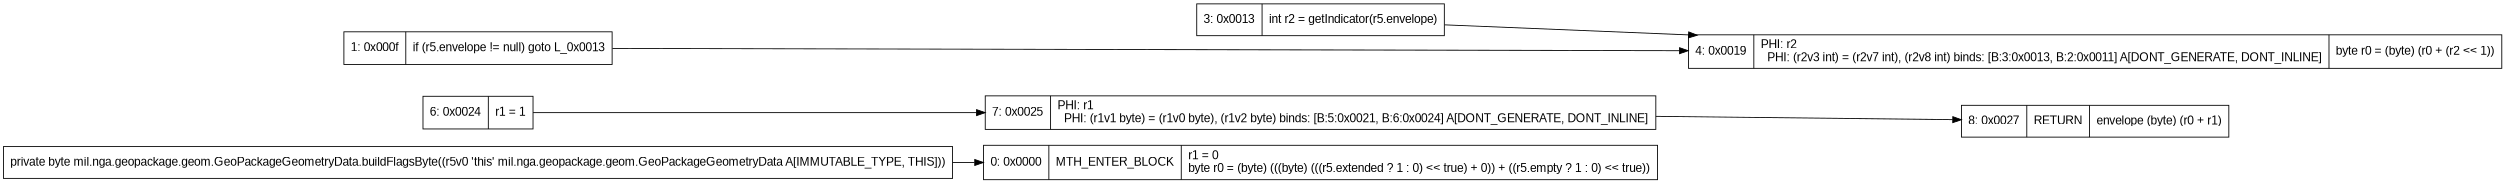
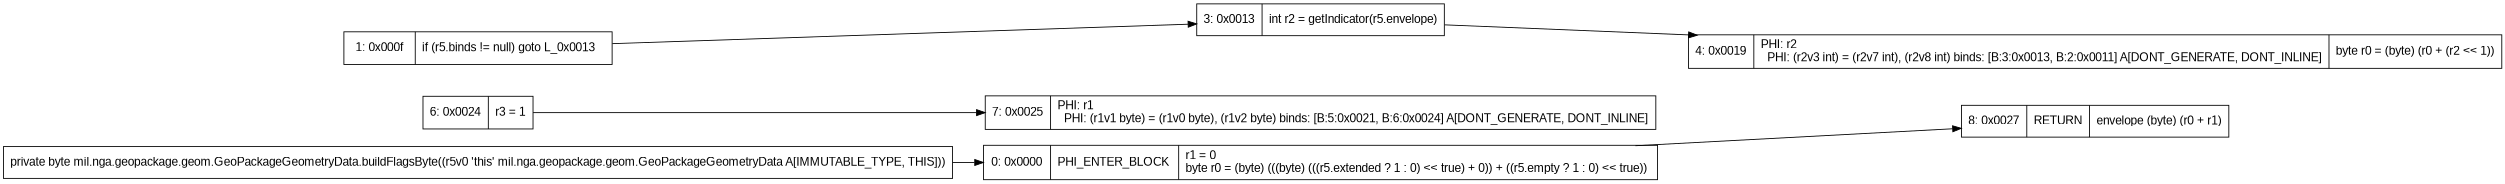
node "1: 0x000f": text "if (r5.envelope != null) goto L_0x0013" -> "if (r5.binds != null) goto L_0x0013"
edge "1: 0x000f" -> "4: 0x0019": now "1: 0x000f" -> "3: 0x0013"
node "6: 0x0024": text "r1 = 1" -> "r3 = 1"
edge "7: 0x0025" -> "8: 0x0027": now "0: 0x0000" -> "8: 0x0027"
node "0: 0x0000": text "MTH_ENTER_BLOCK" -> "PHI_ENTER_BLOCK"
